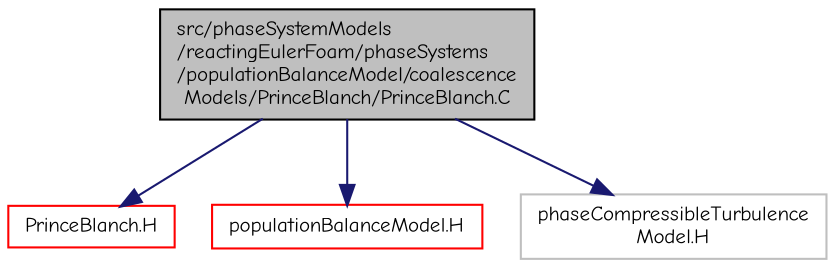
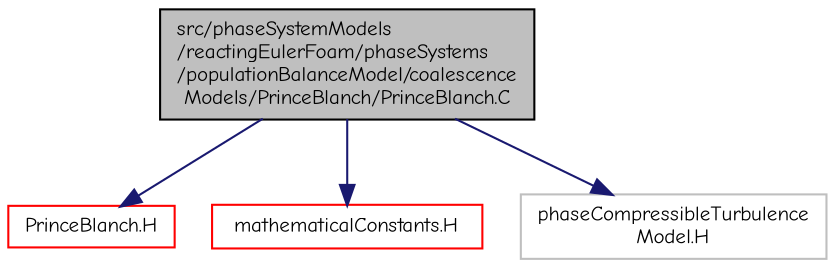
node "populationBalanceModel.H": label "populationBalanceModel.H" -> "mathematicalConstants.H"
